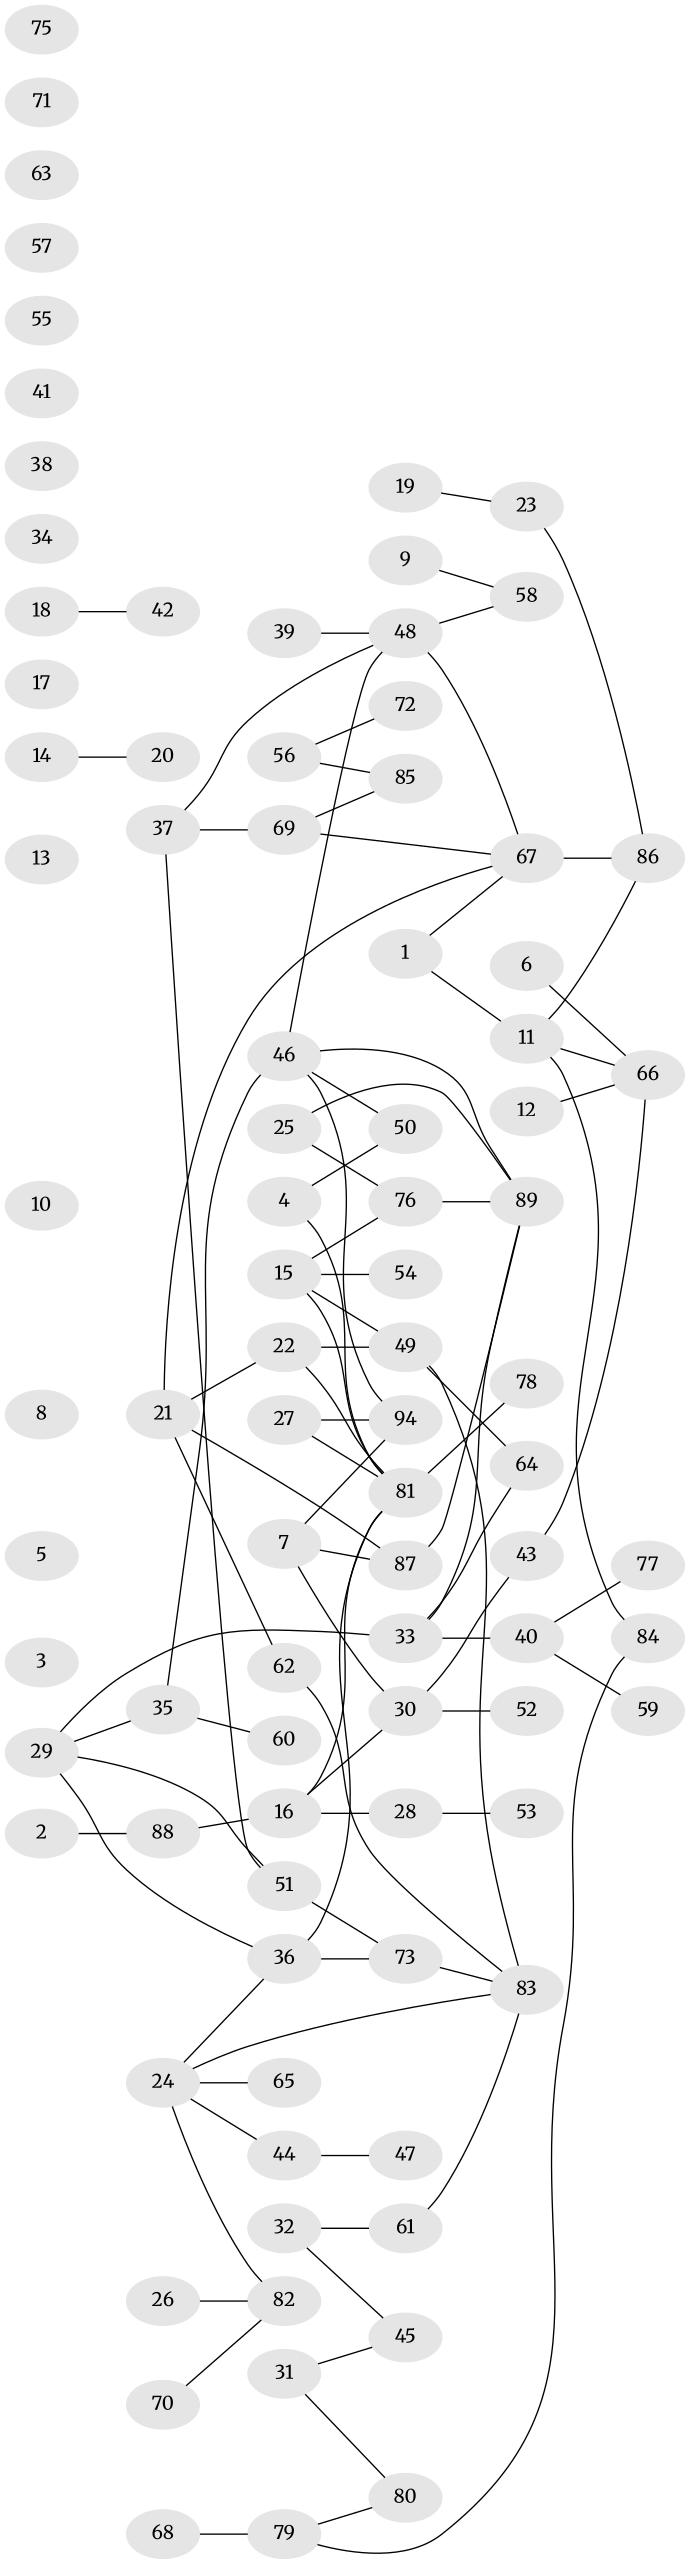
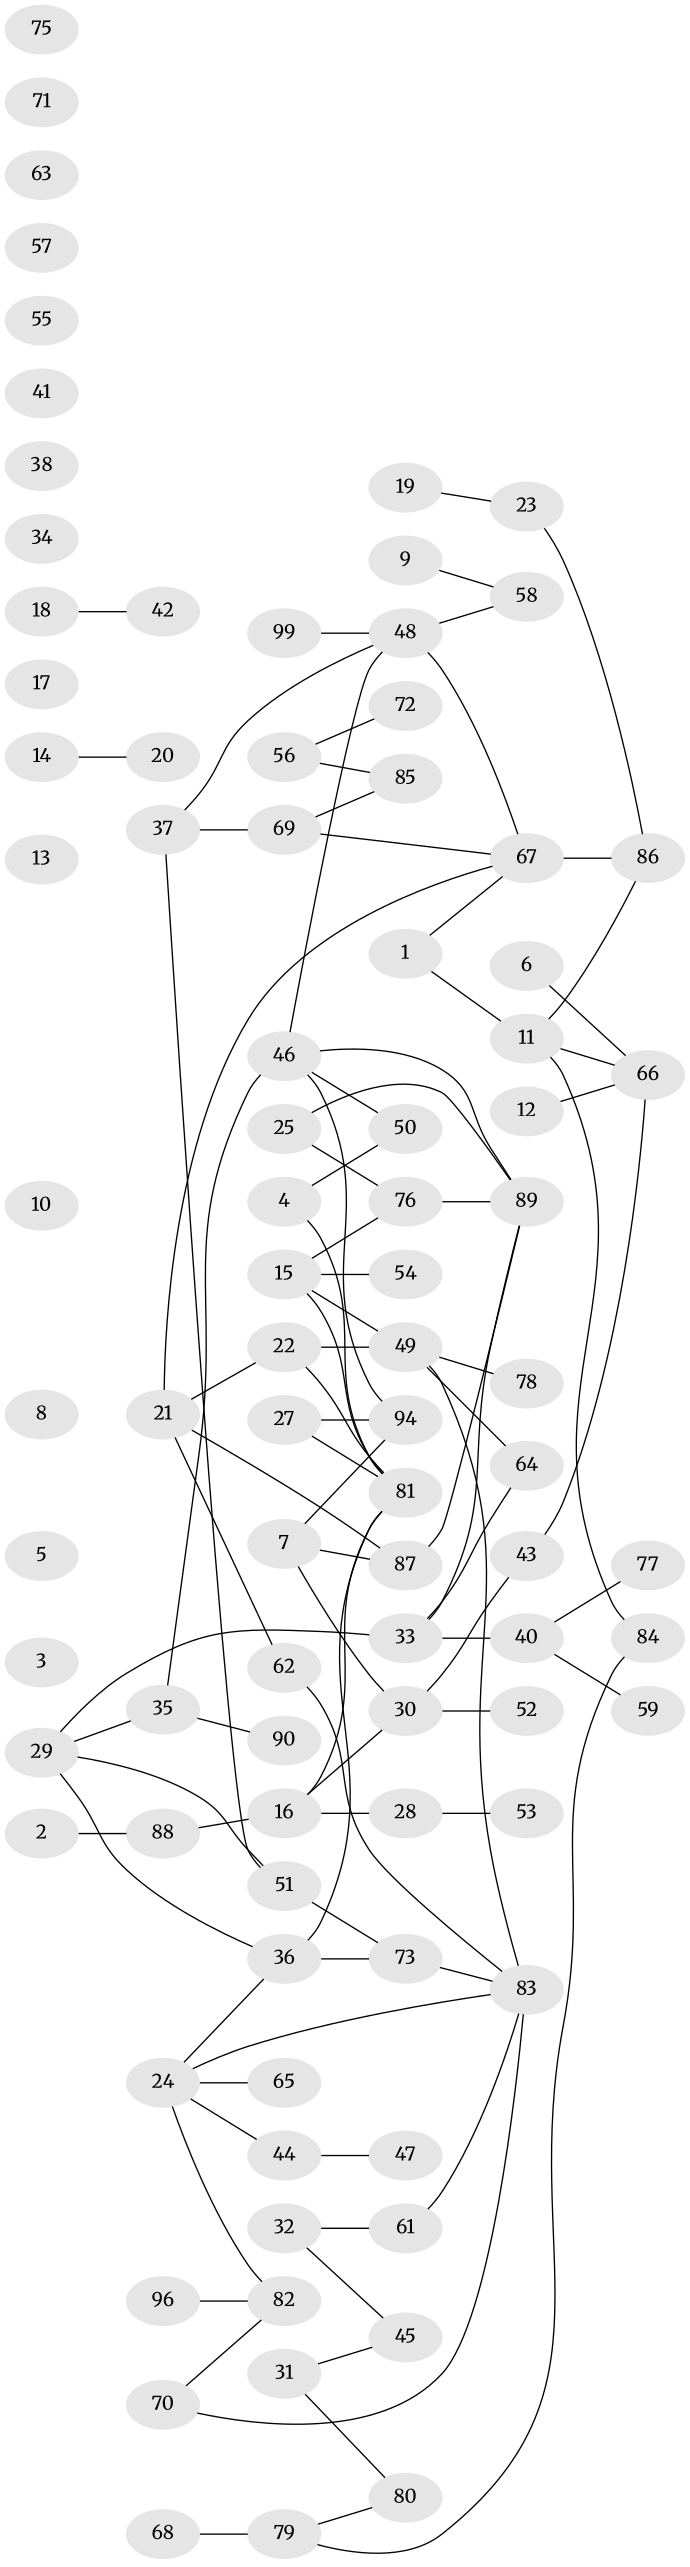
node "39": label "39" -> "99"
edge "78" -- "81": now "78" -- "49"
node "60": label "60" -> "90"
node "26": label "26" -> "96"
edge "83" -- "70": added
